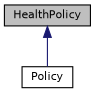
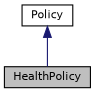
edge "Policy" -> "HealthPolicy": reversed
